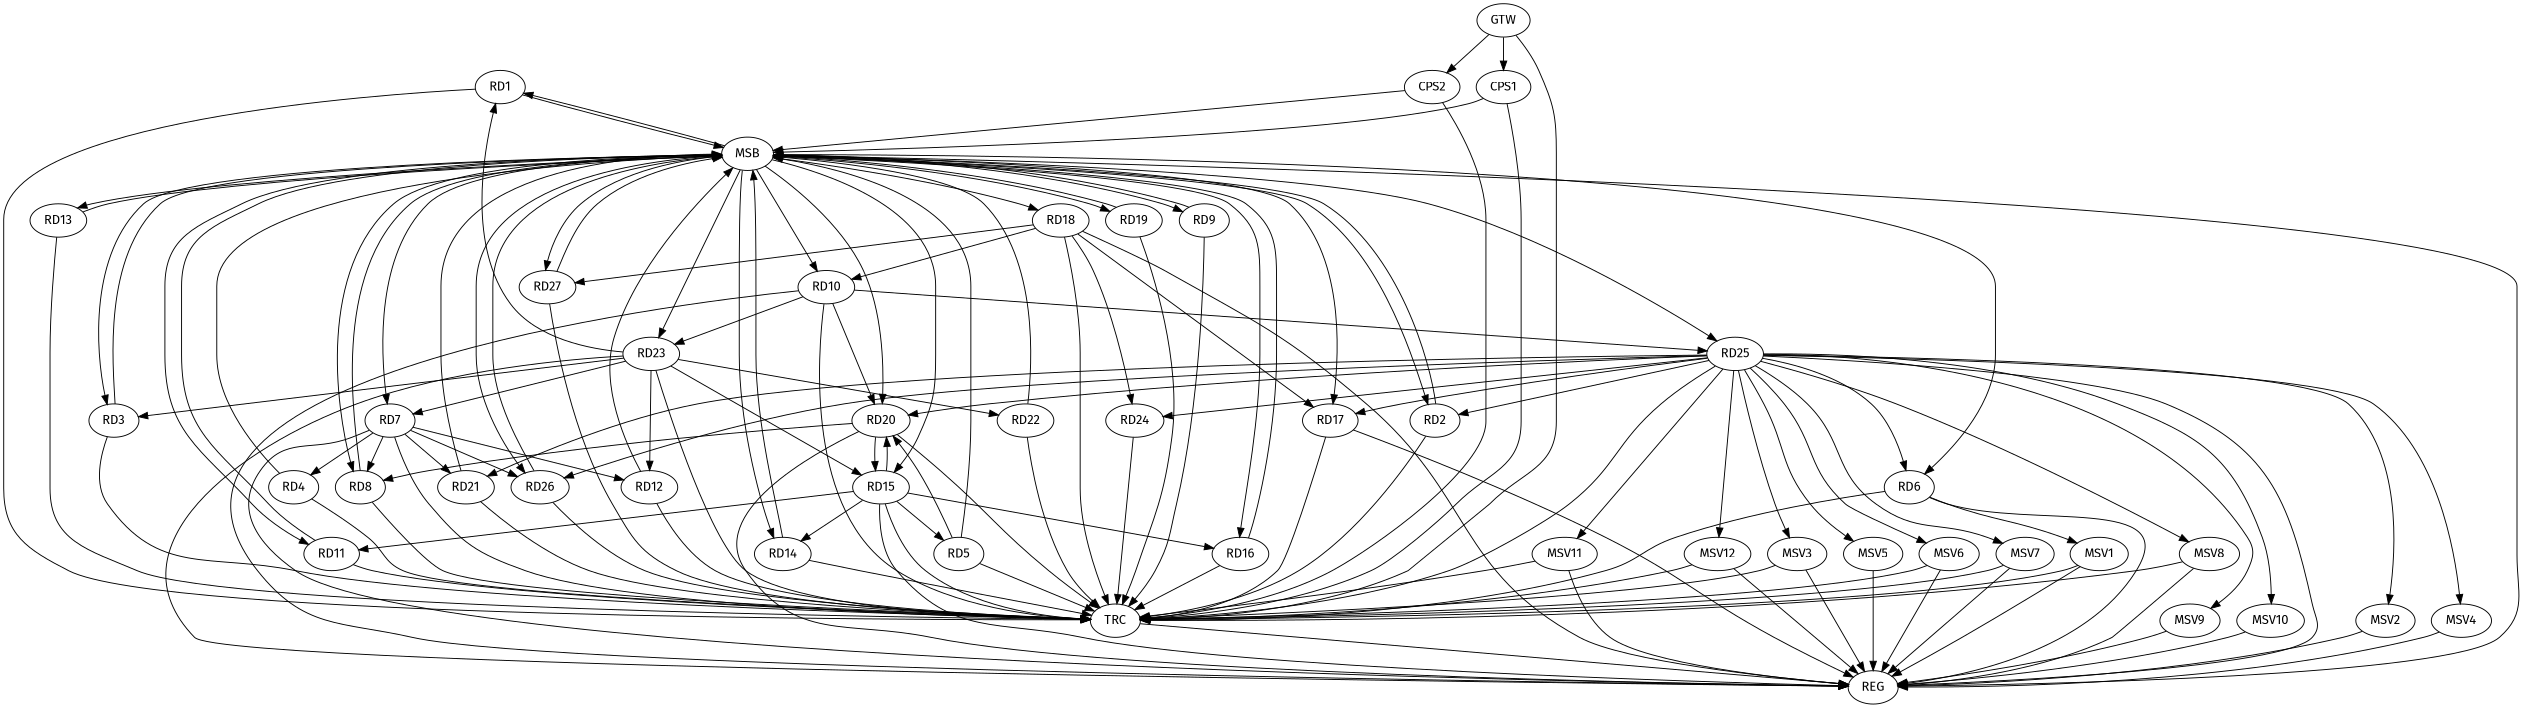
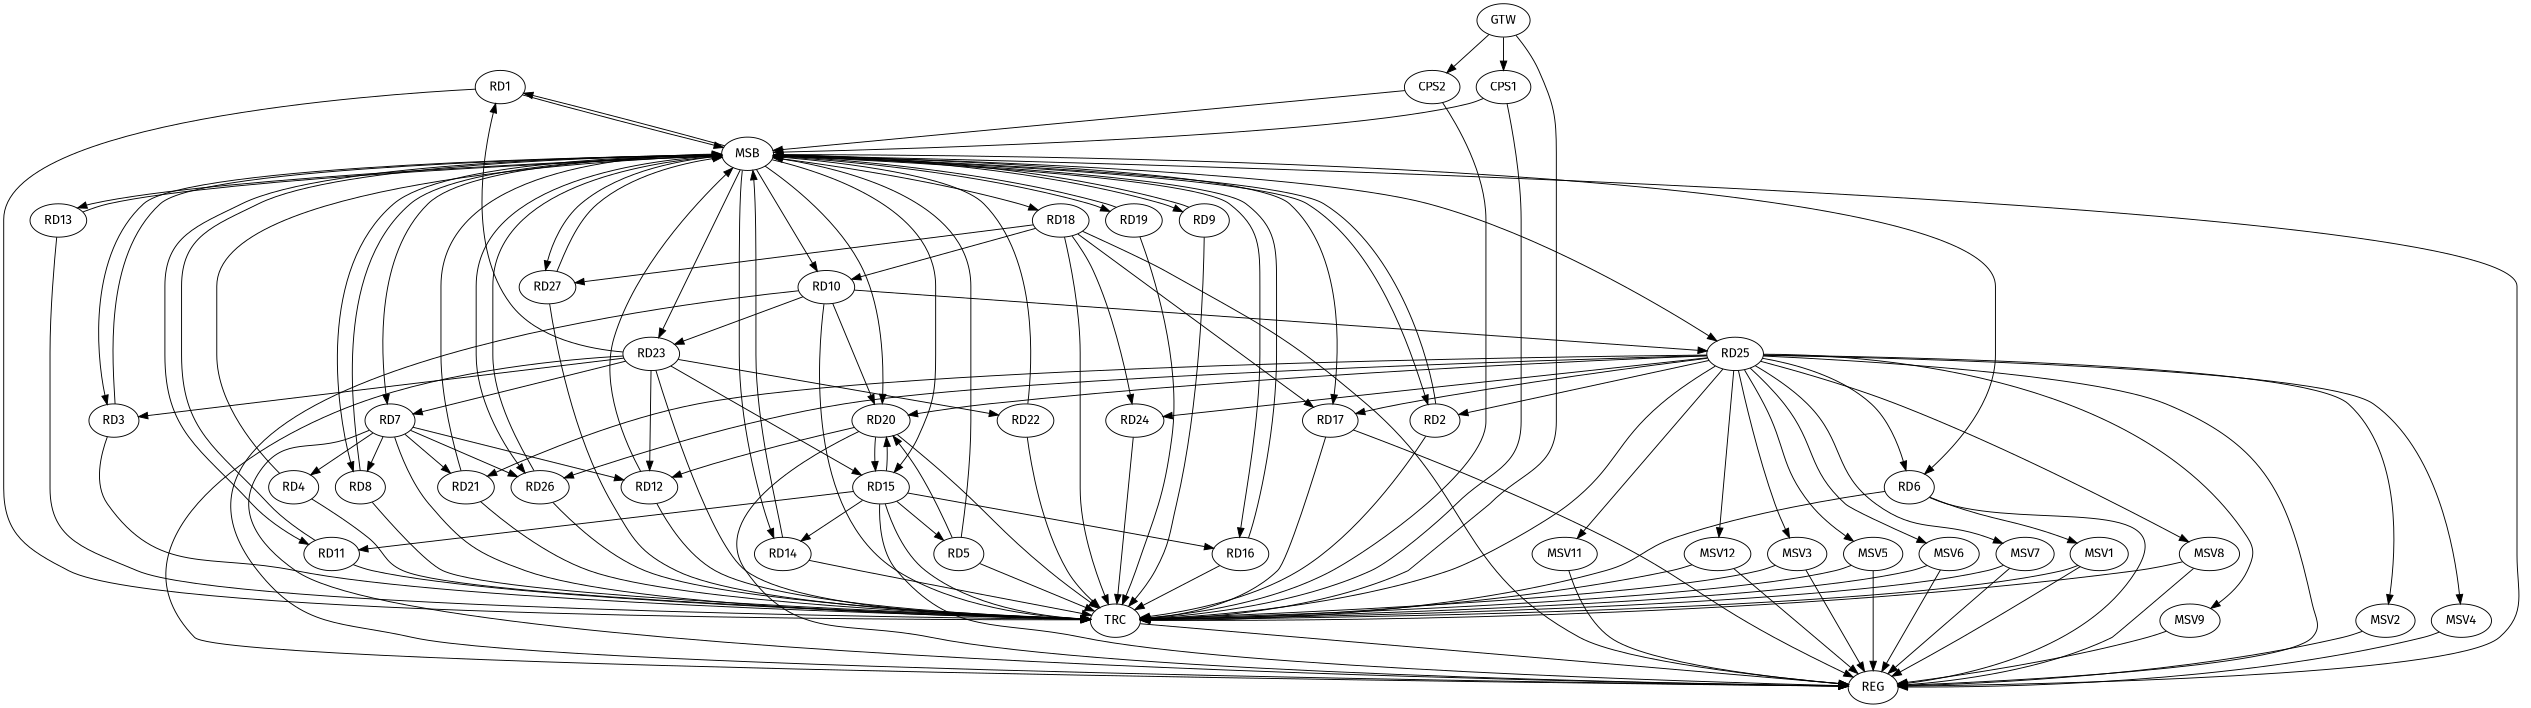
edge "RD20" -> "RD8": now "RD20" -> "RD12"
edge "MSV11" -> "TRC": now "MSV5" -> "TRC"
node "MSV10": removed
